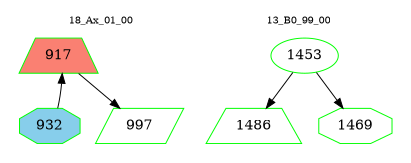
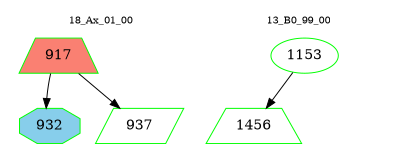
node "1453": label "1453" -> "1153"
edge "932" -> "917": reversed
node "997": label "997" -> "937"
node "1486": label "1486" -> "1456"
node "1469": removed
